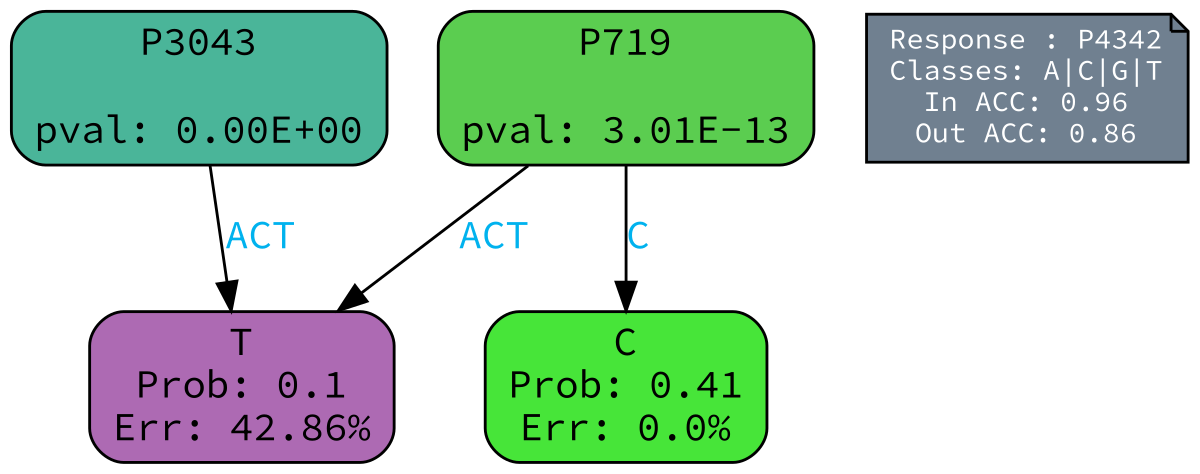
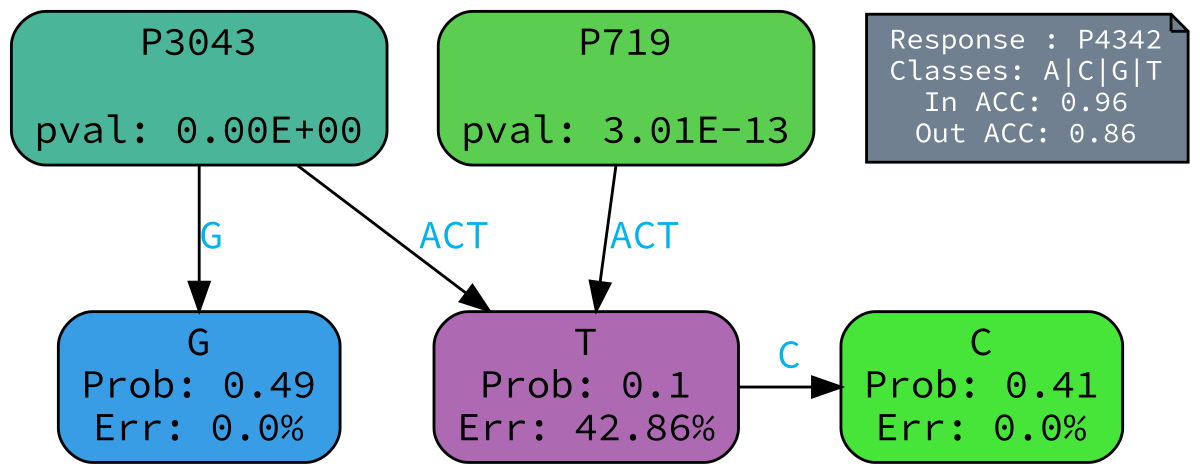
edge "P719 pval: 3.01E-13" -> "C Prob: 0.41 Err: 0.0%": now "T Prob: 0.1 Err: 42.86%" -> "C Prob: 0.41 Err: 0.0%"
node "G Prob: 0.49 Err: 0.0%": added
